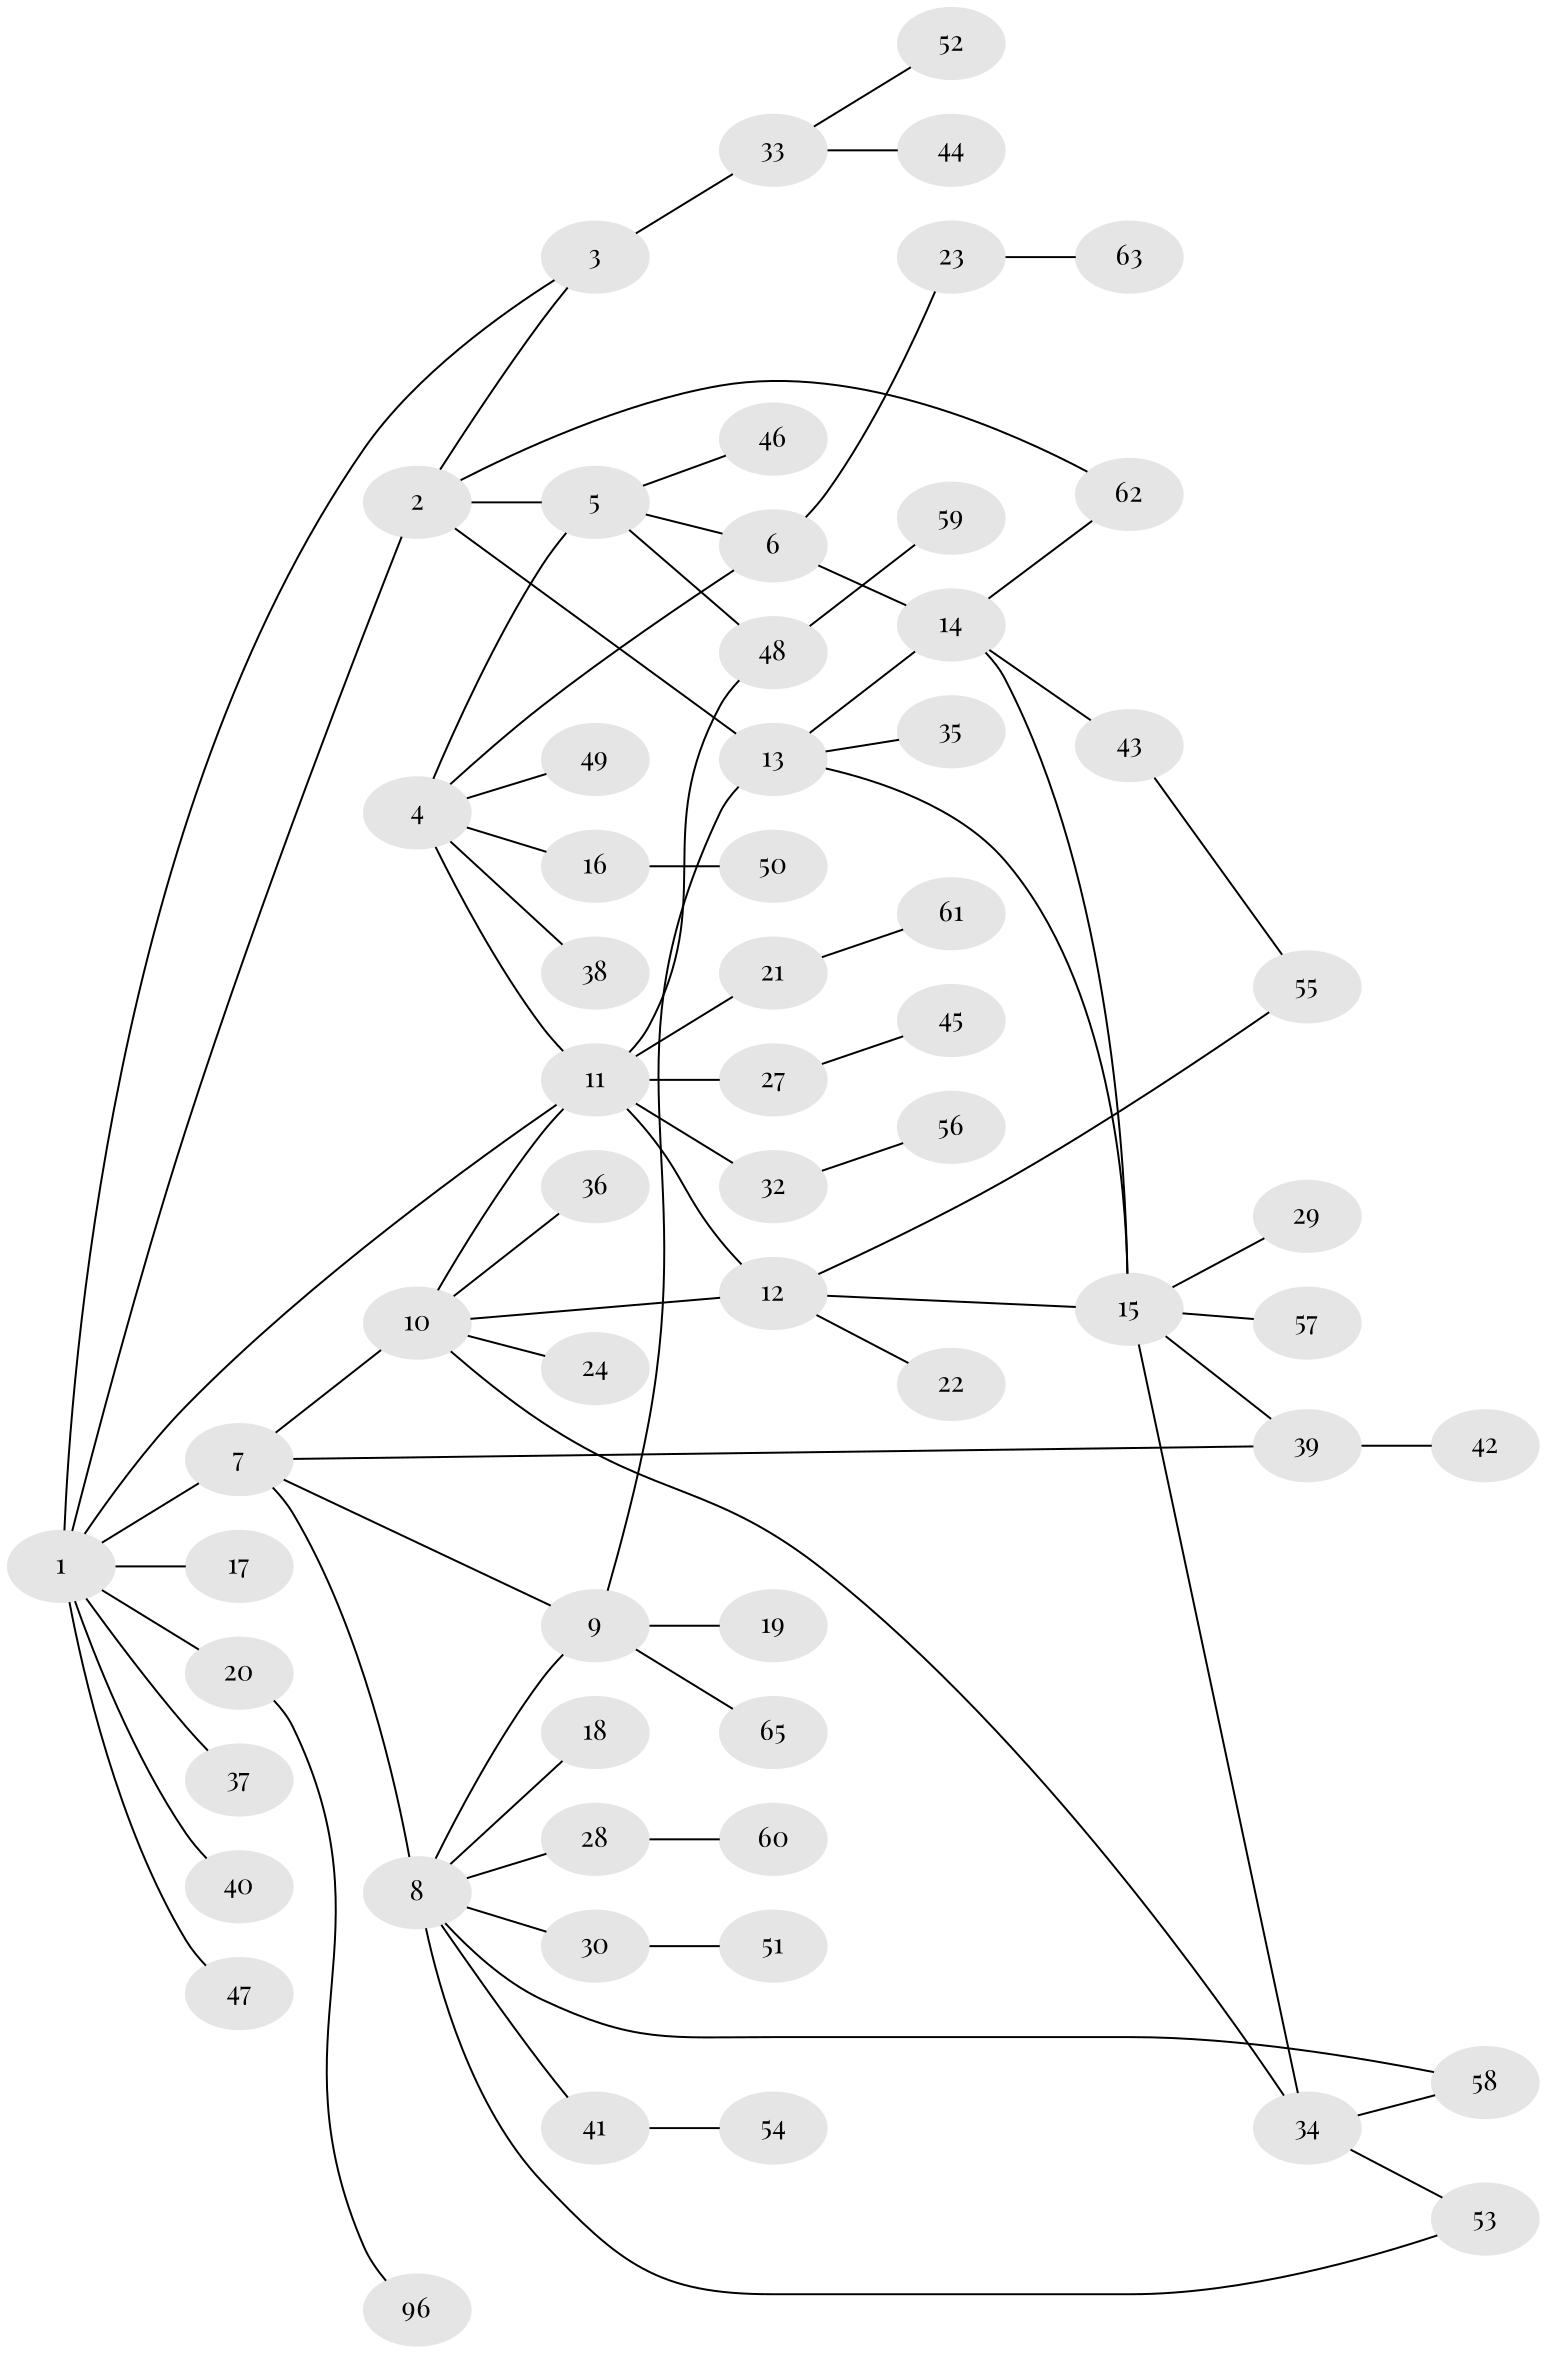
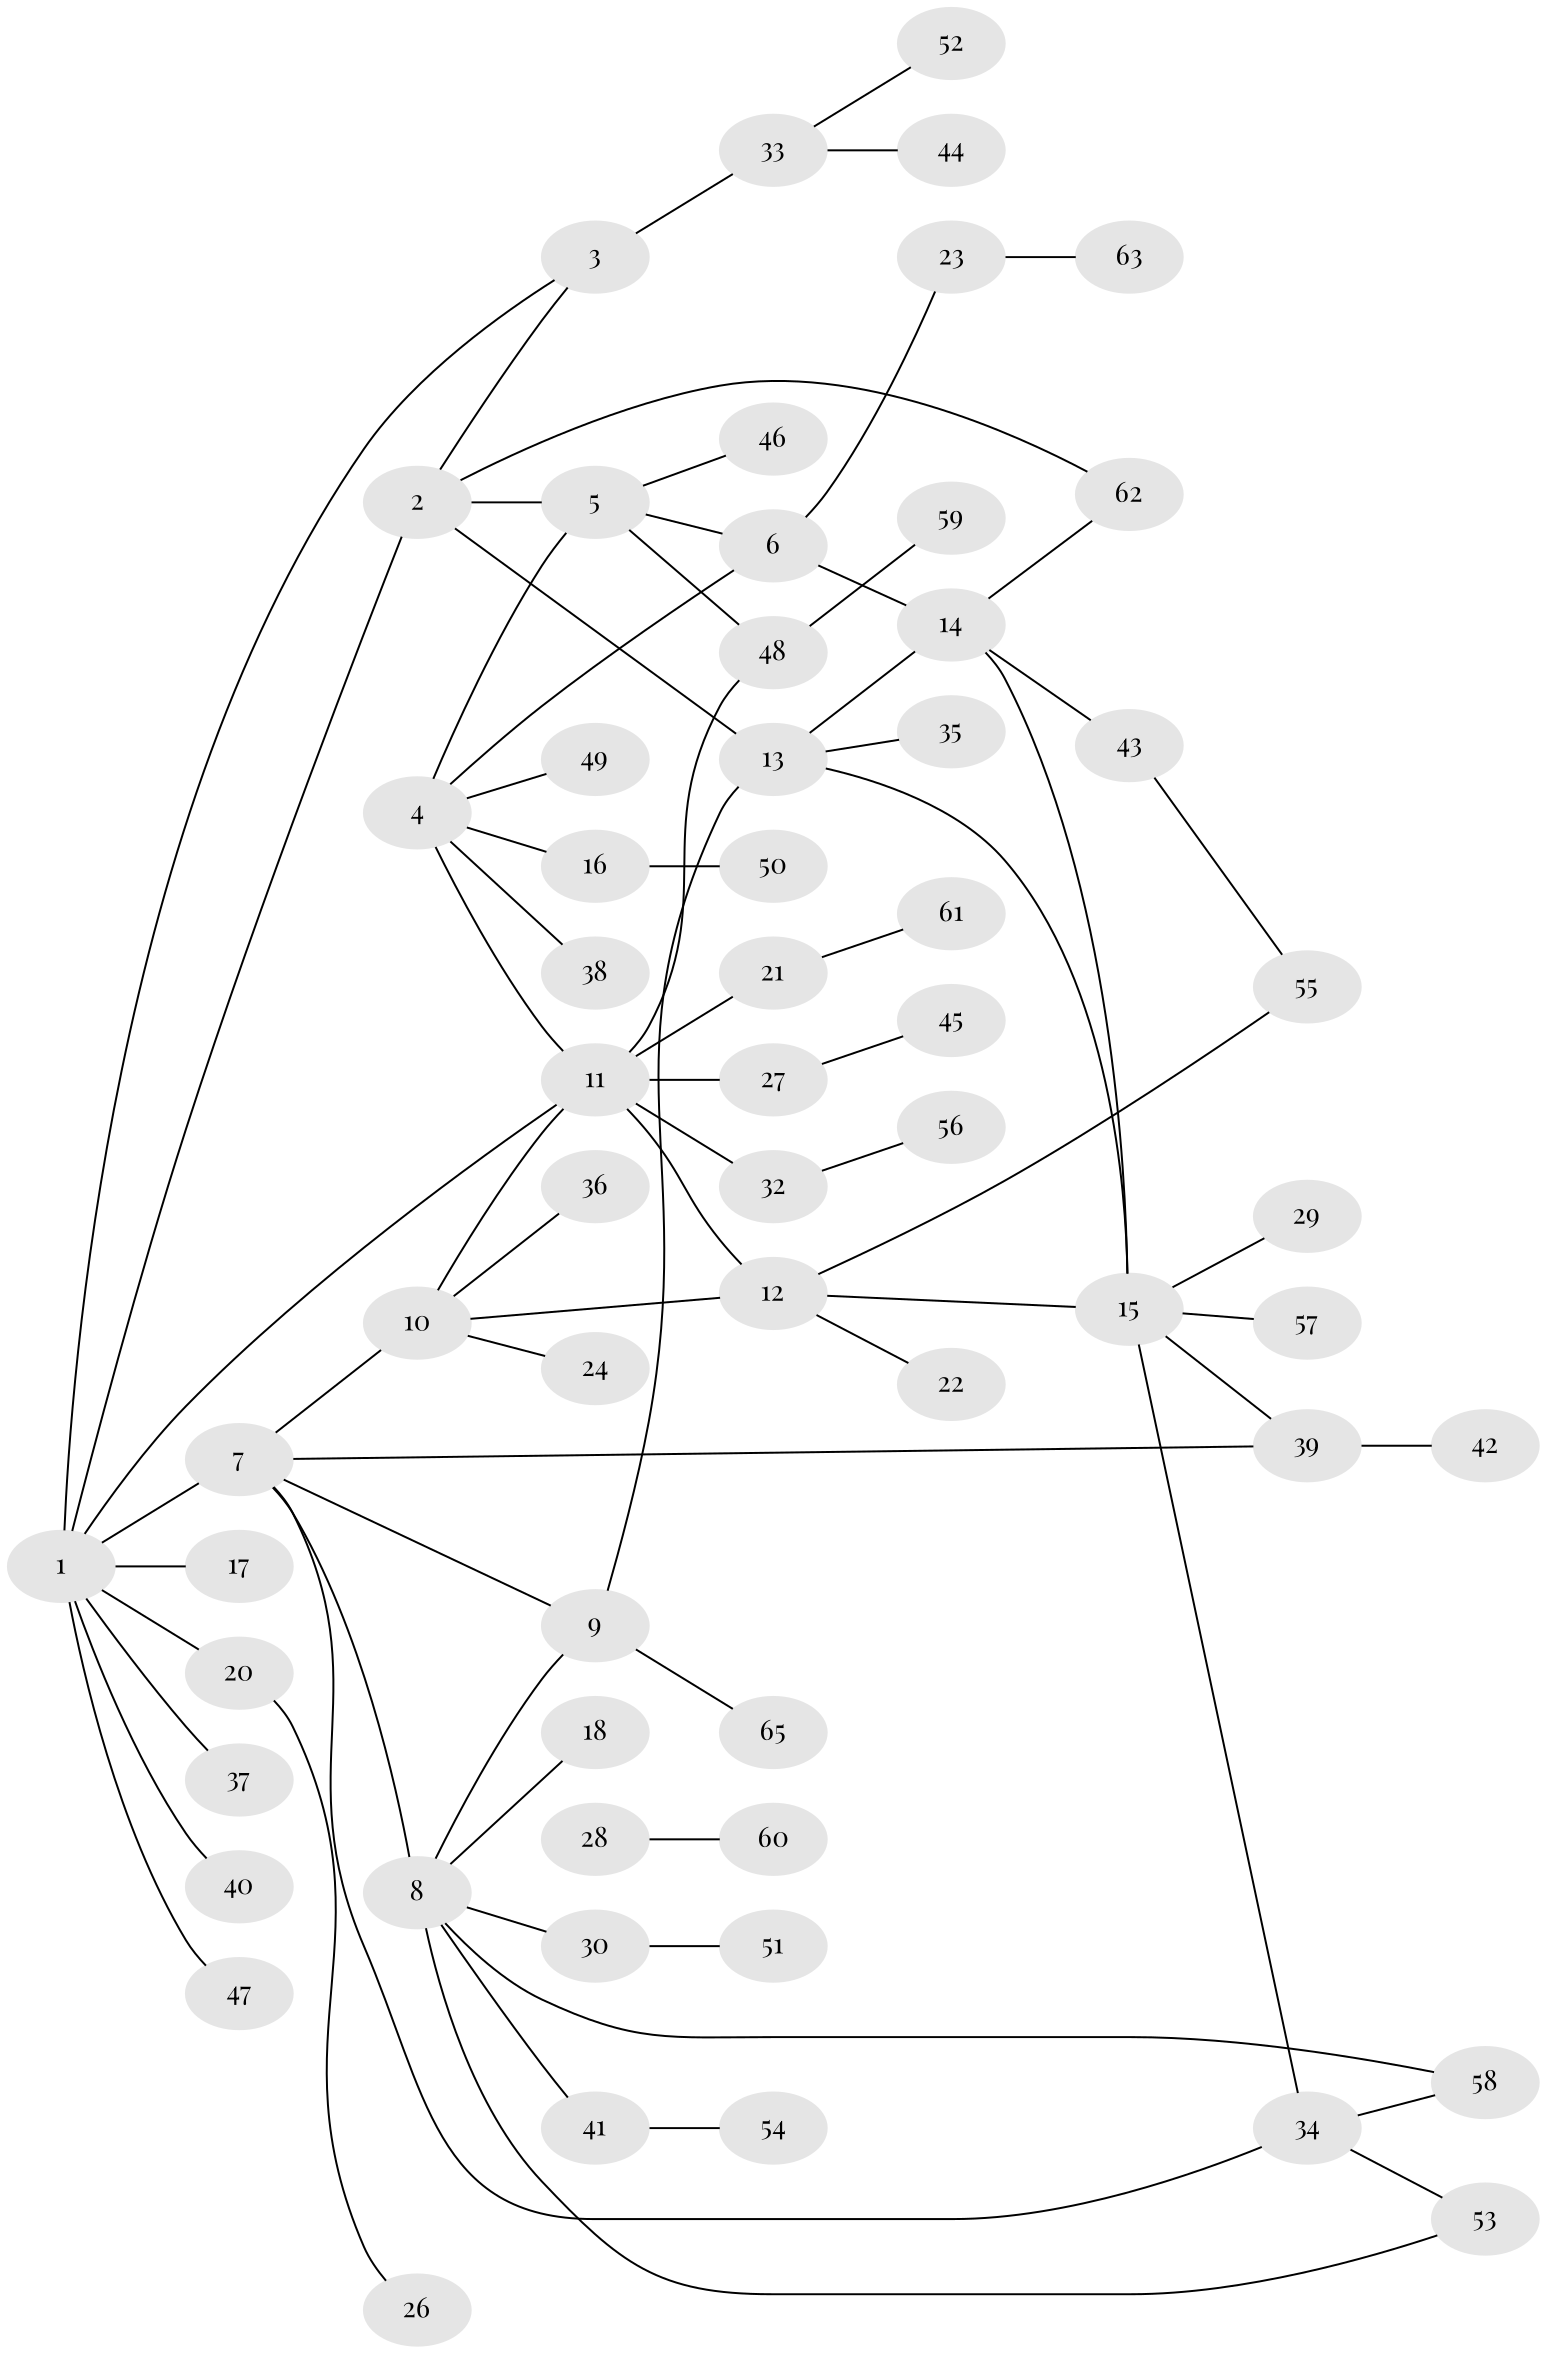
node "19": removed
edge "10" -- "34": now "7" -- "34"
edge "28" -- "8": removed
node "96": label "96" -> "26"
